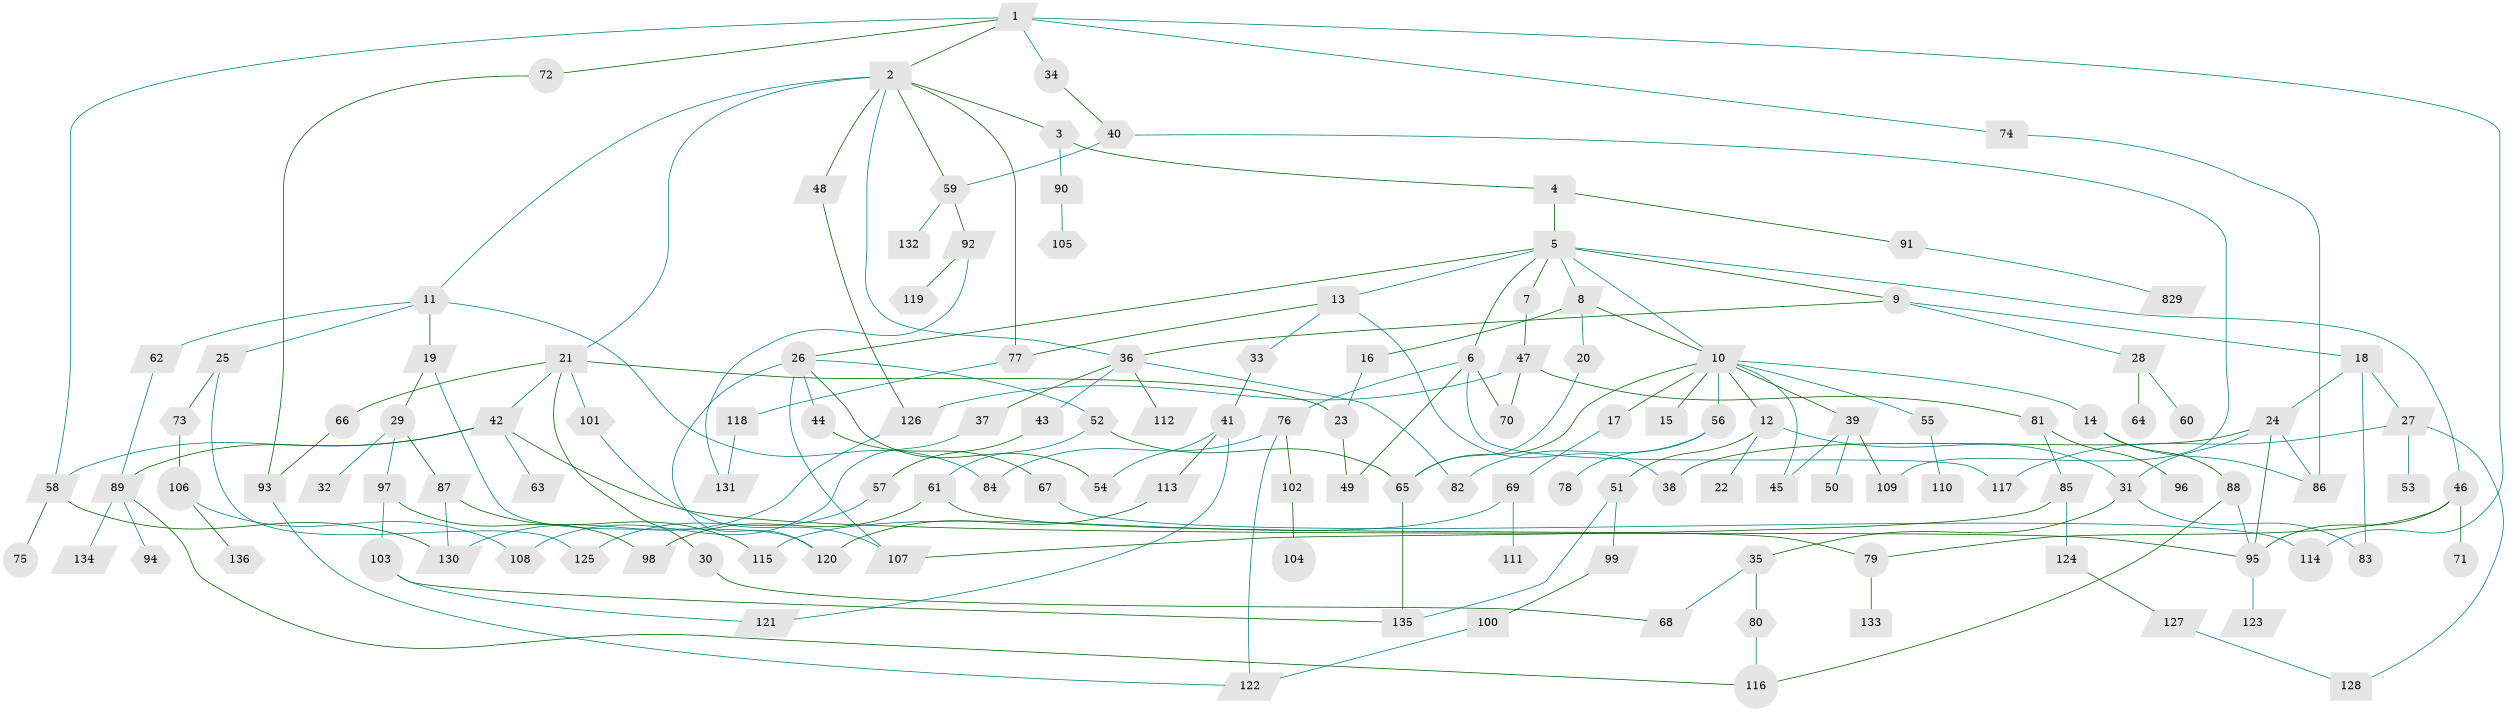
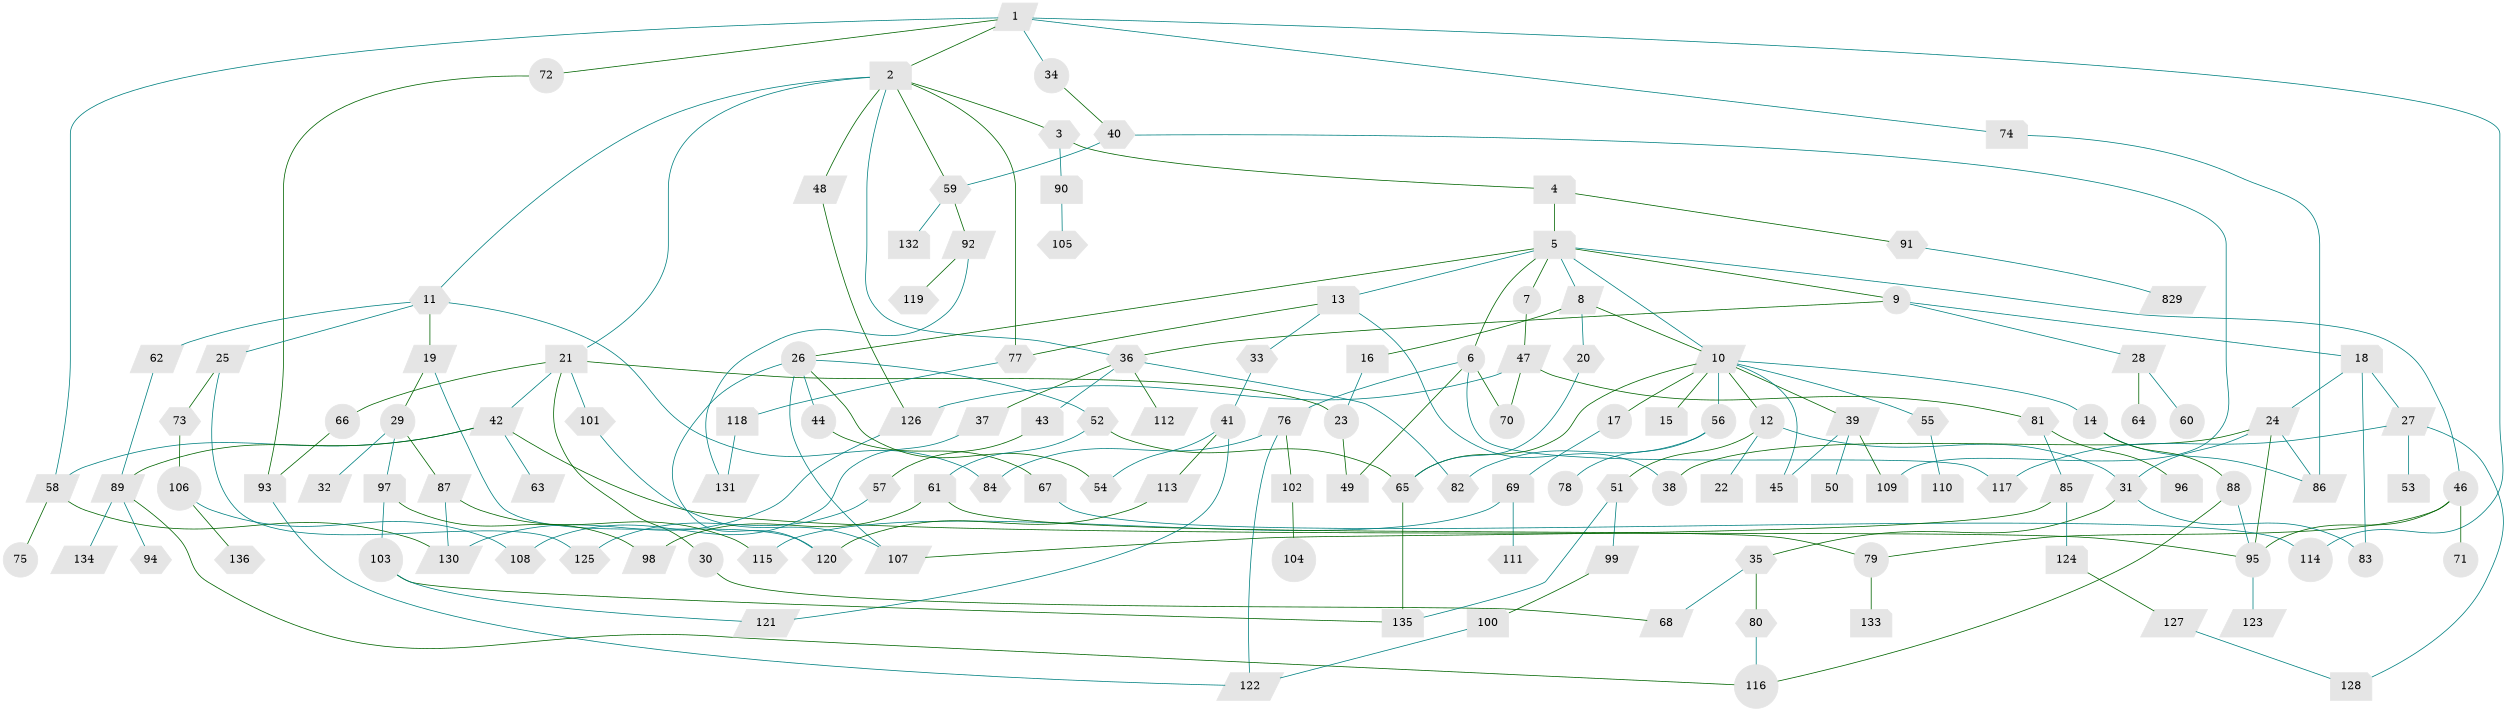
edge "33" -- "41": color darkgreen -> teal
